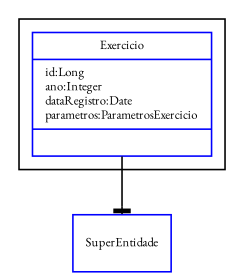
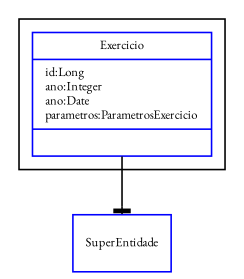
node "Exercicio": text "dataRegistro:Date" -> "ano:Date"
